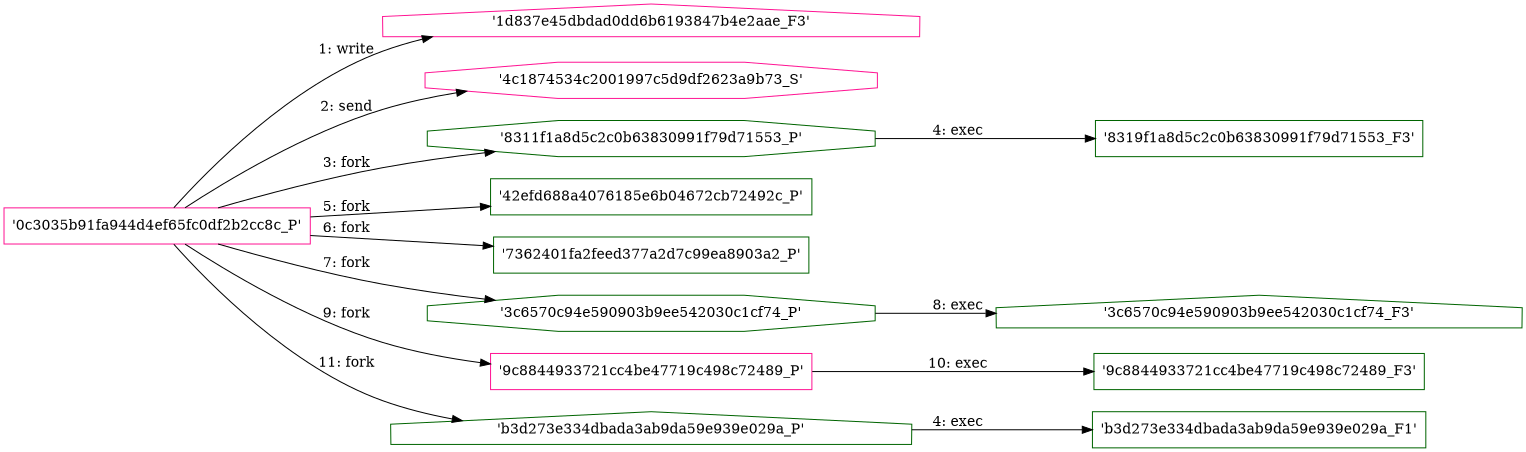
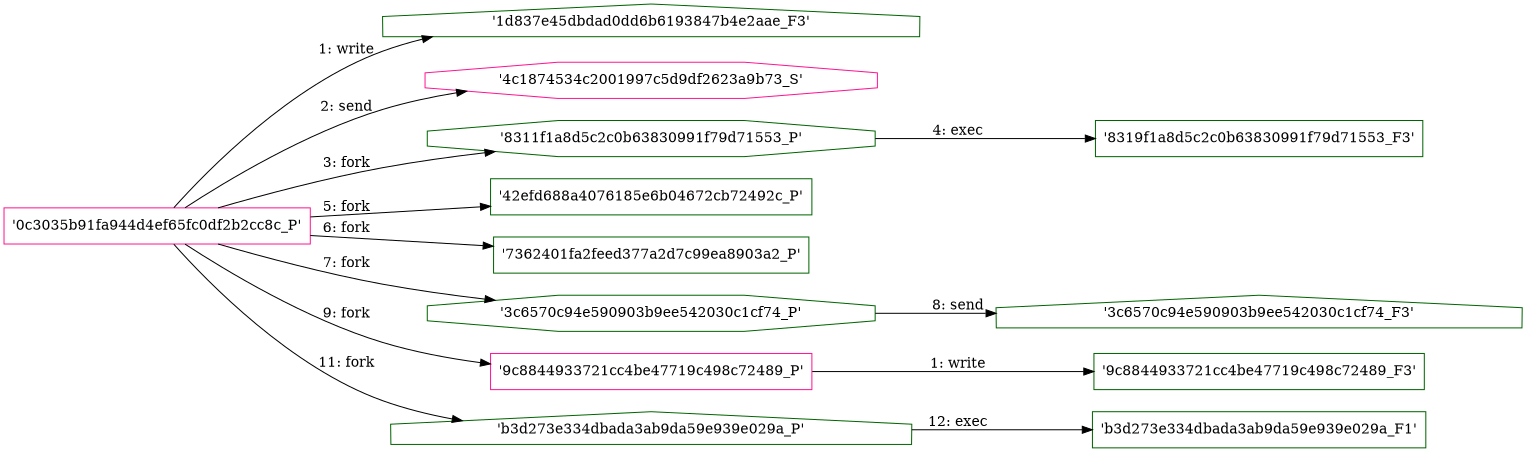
node "'1d837e45dbdad0dd6b6193847b4e2aae_F3'": color deeppink -> darkgreen
edge "'3c6570c94e590903b9ee542030c1cf74_P'" -> "'3c6570c94e590903b9ee542030c1cf74_F3'": label "8: exec" -> "8: send"
edge "'9c8844933721cc4be47719c498c72489_P'" -> "'9c8844933721cc4be47719c498c72489_F3'": label "10: exec" -> "1: write"
edge "'b3d273e334dbada3ab9da59e939e029a_P'" -> "'b3d273e334dbada3ab9da59e939e029a_F1'": label "4: exec" -> "12: exec"
